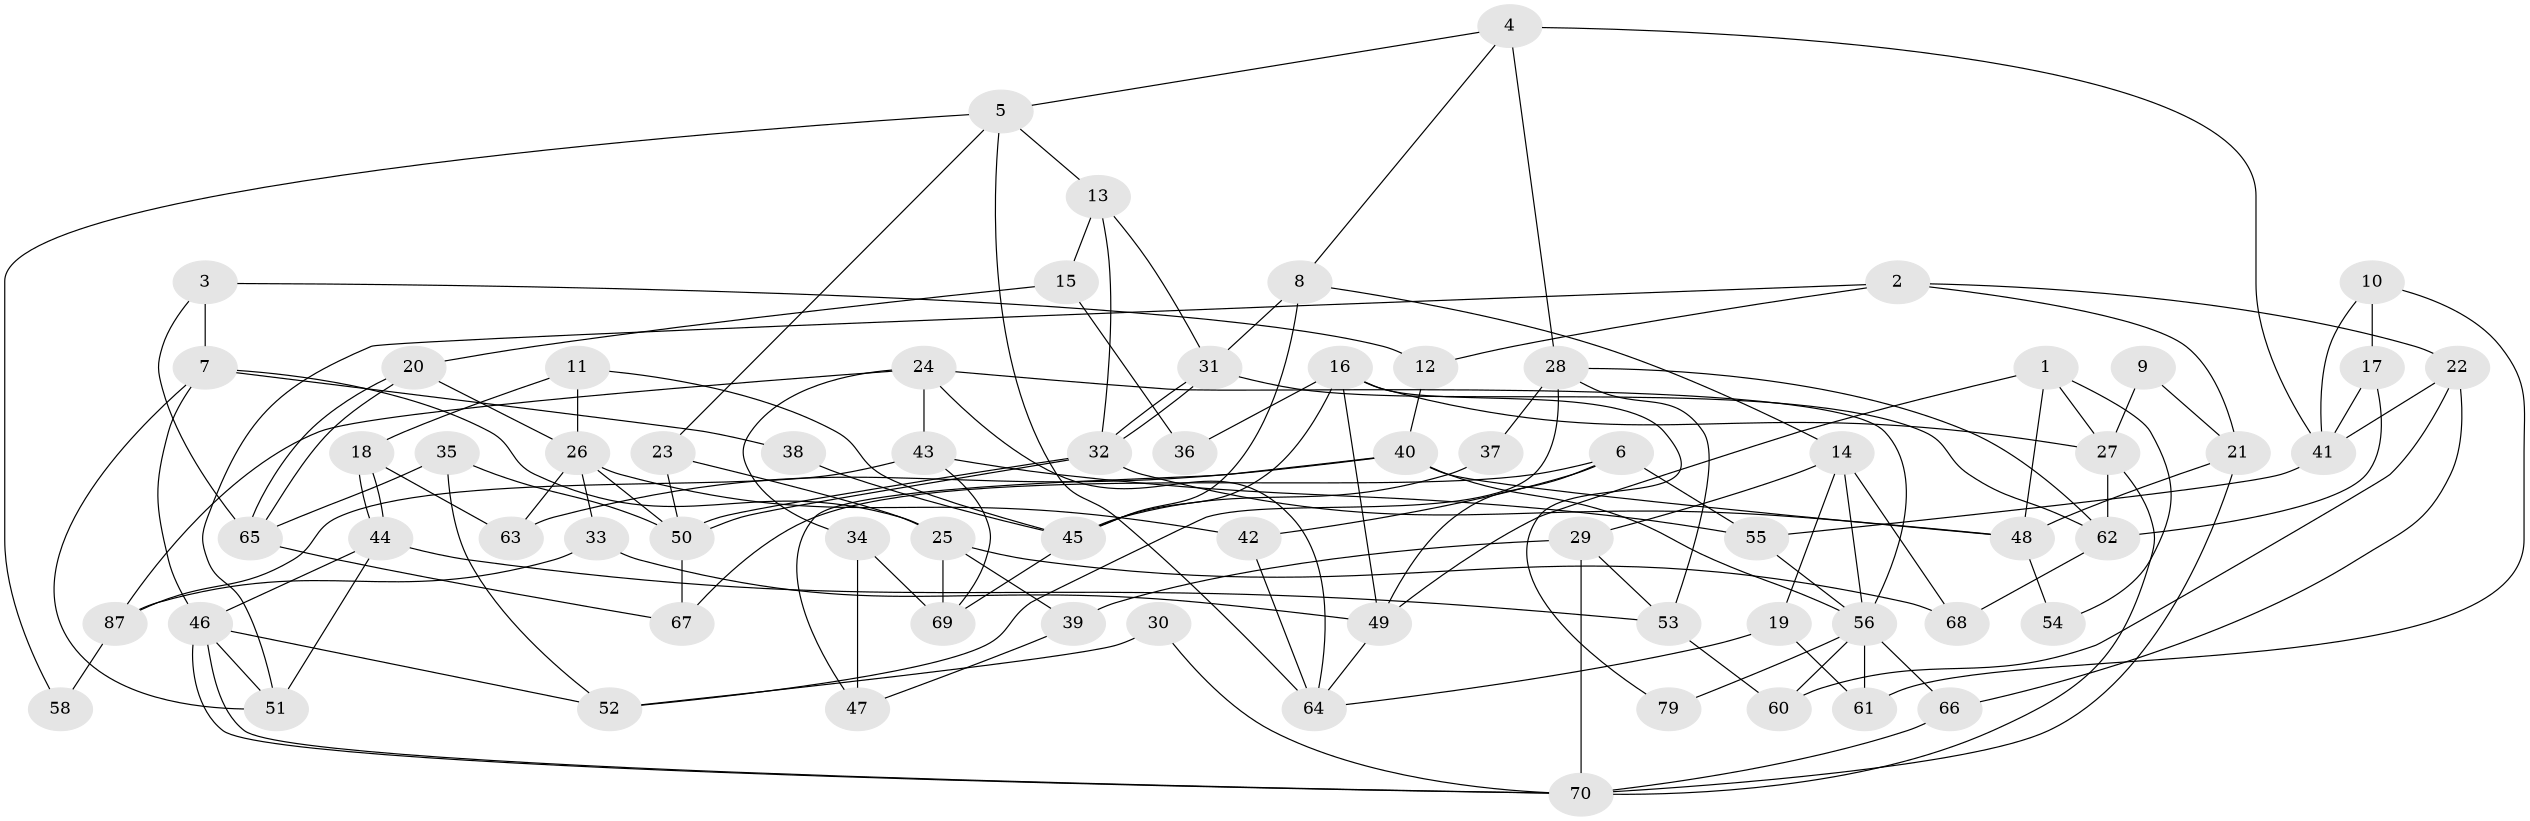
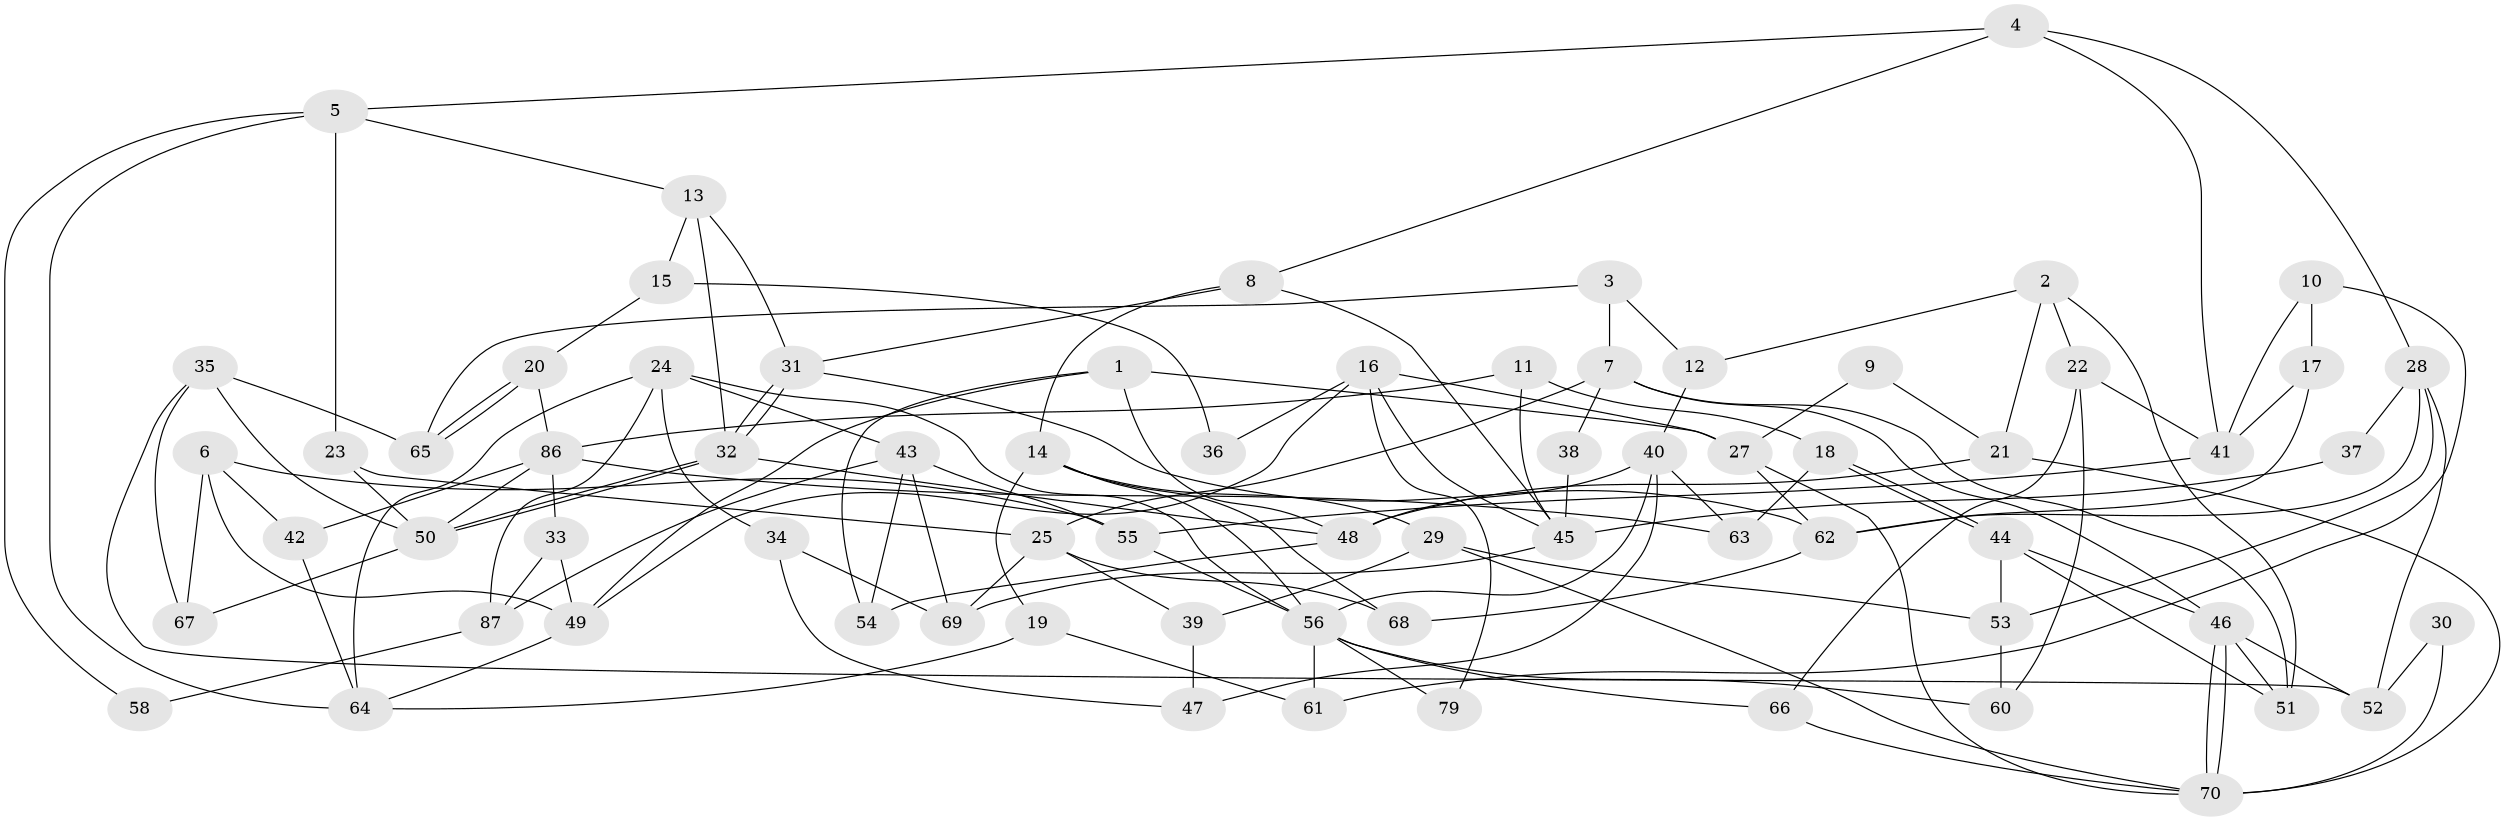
node "26": label "26" -> "86"
edge "43" -- "54": added
edge "65" -- "67": now "35" -- "67"
